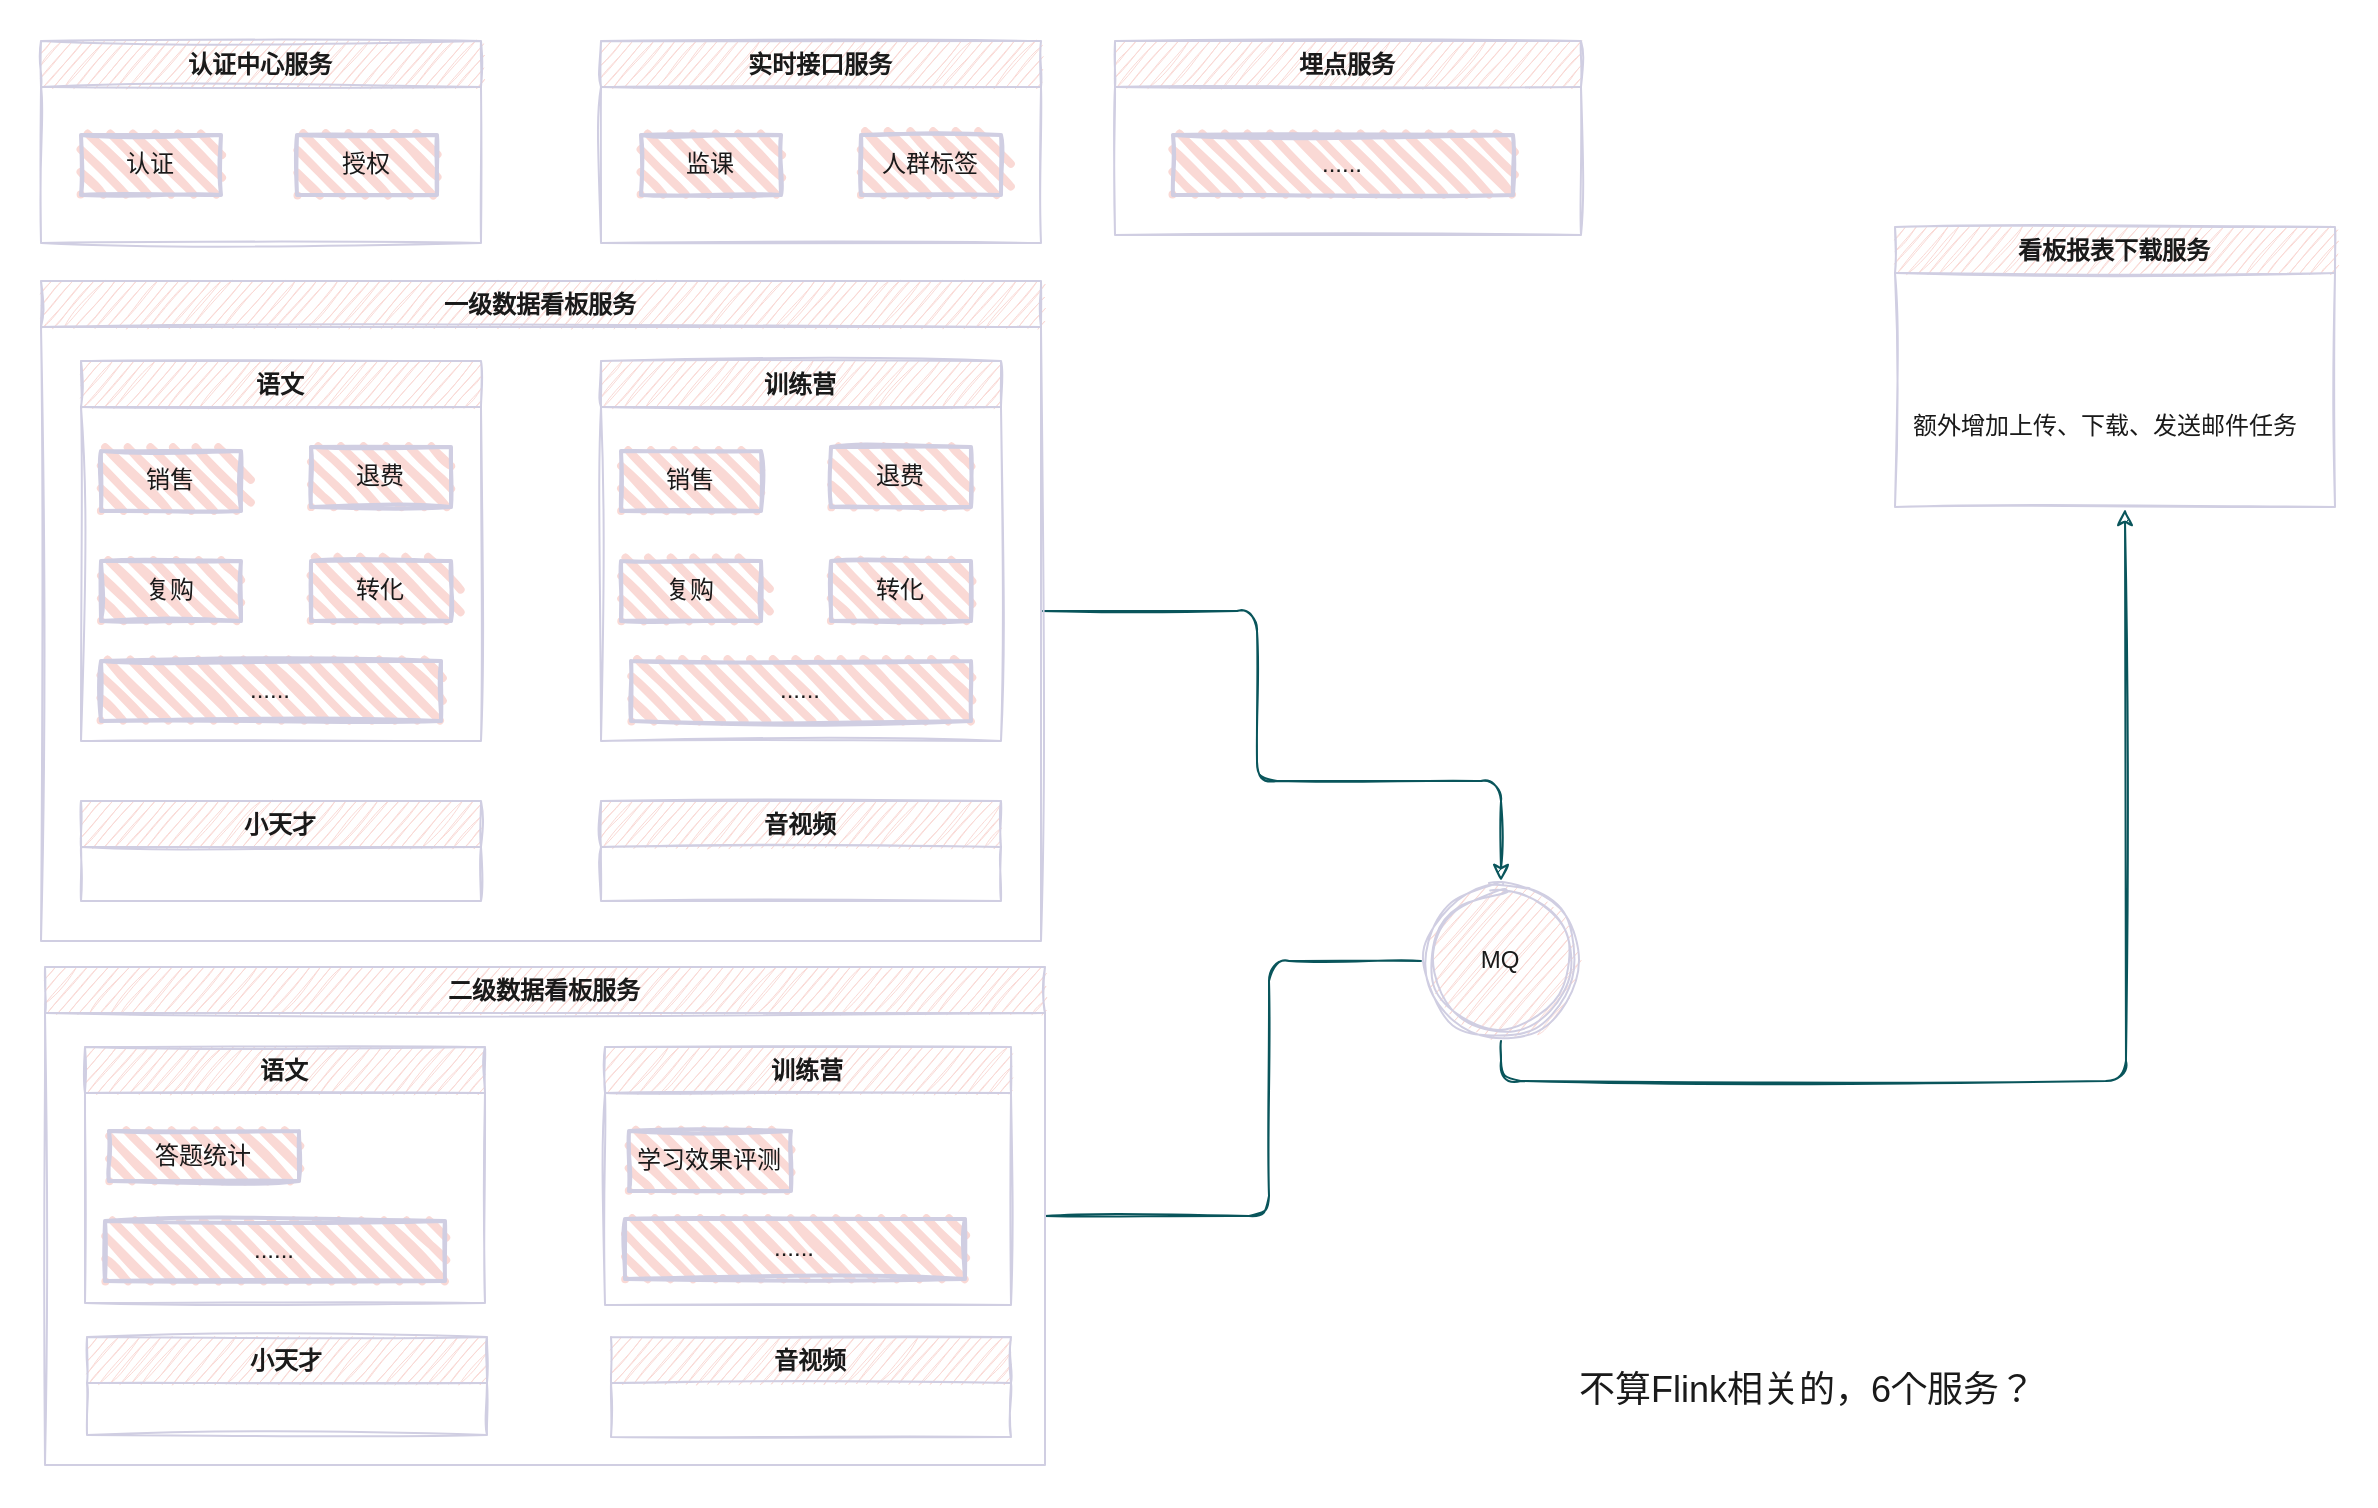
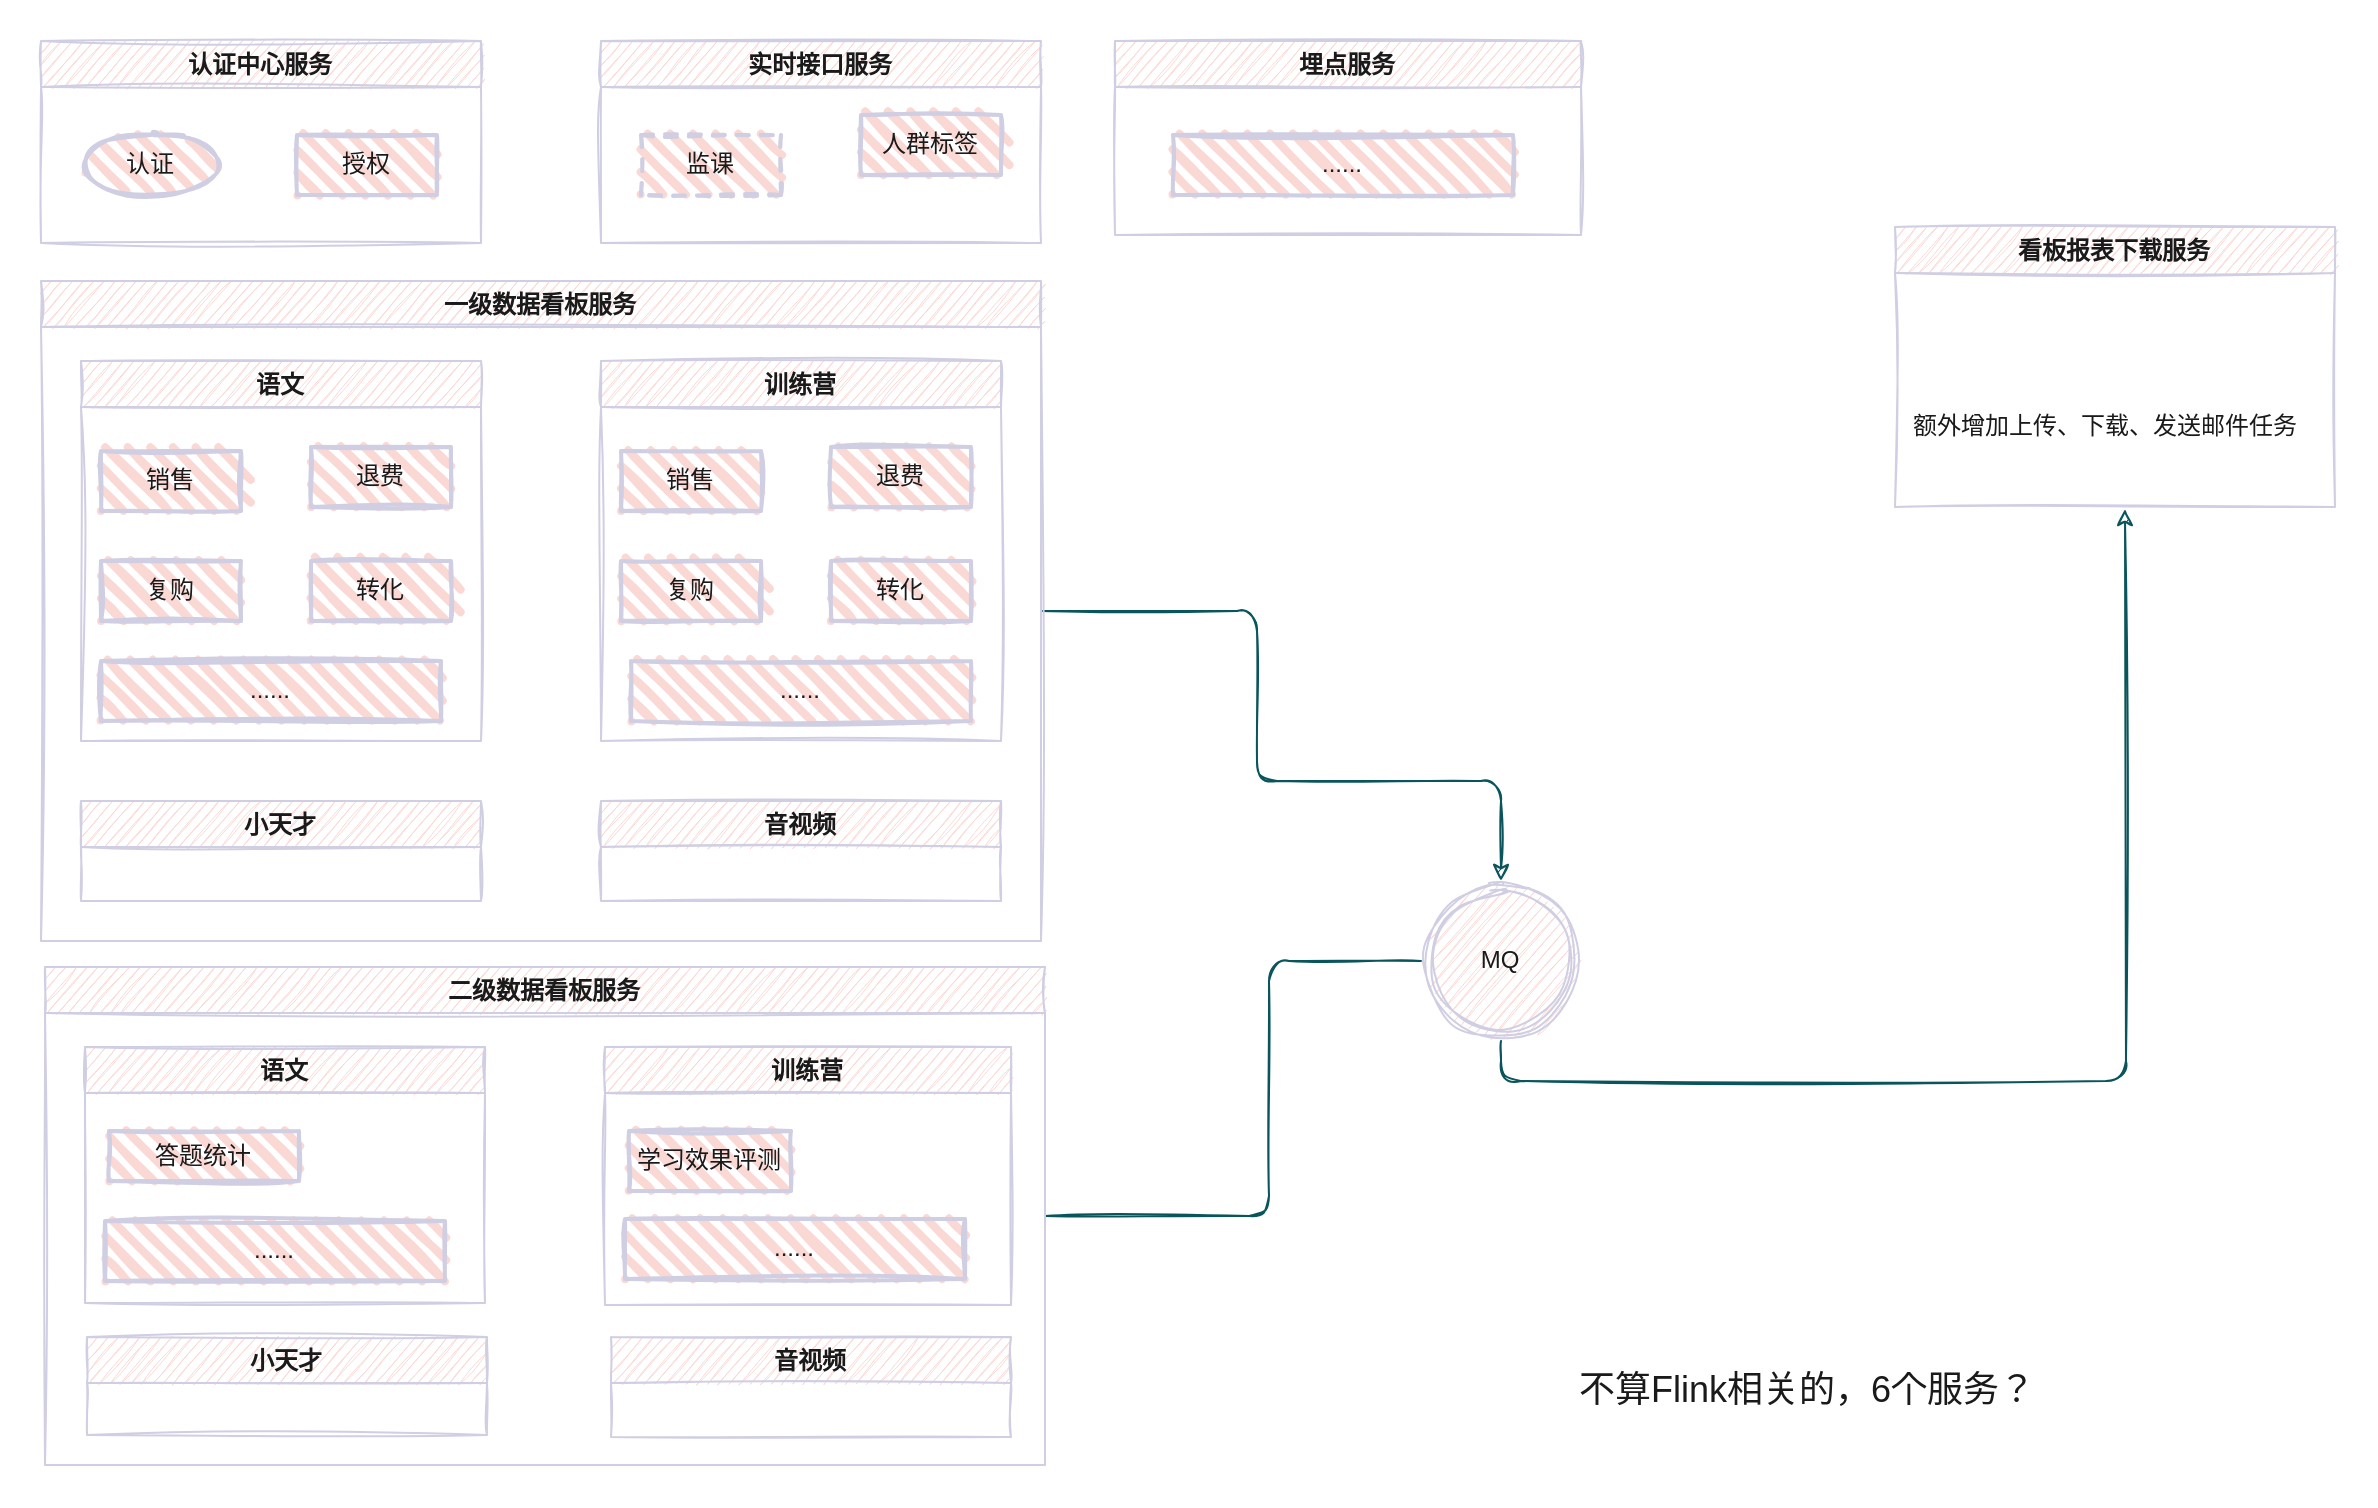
node "认证": shape rectangle -> ellipse
node "监课": style solid -> dashed
node "人群标签": moved (931, 165) -> (931, 145)
